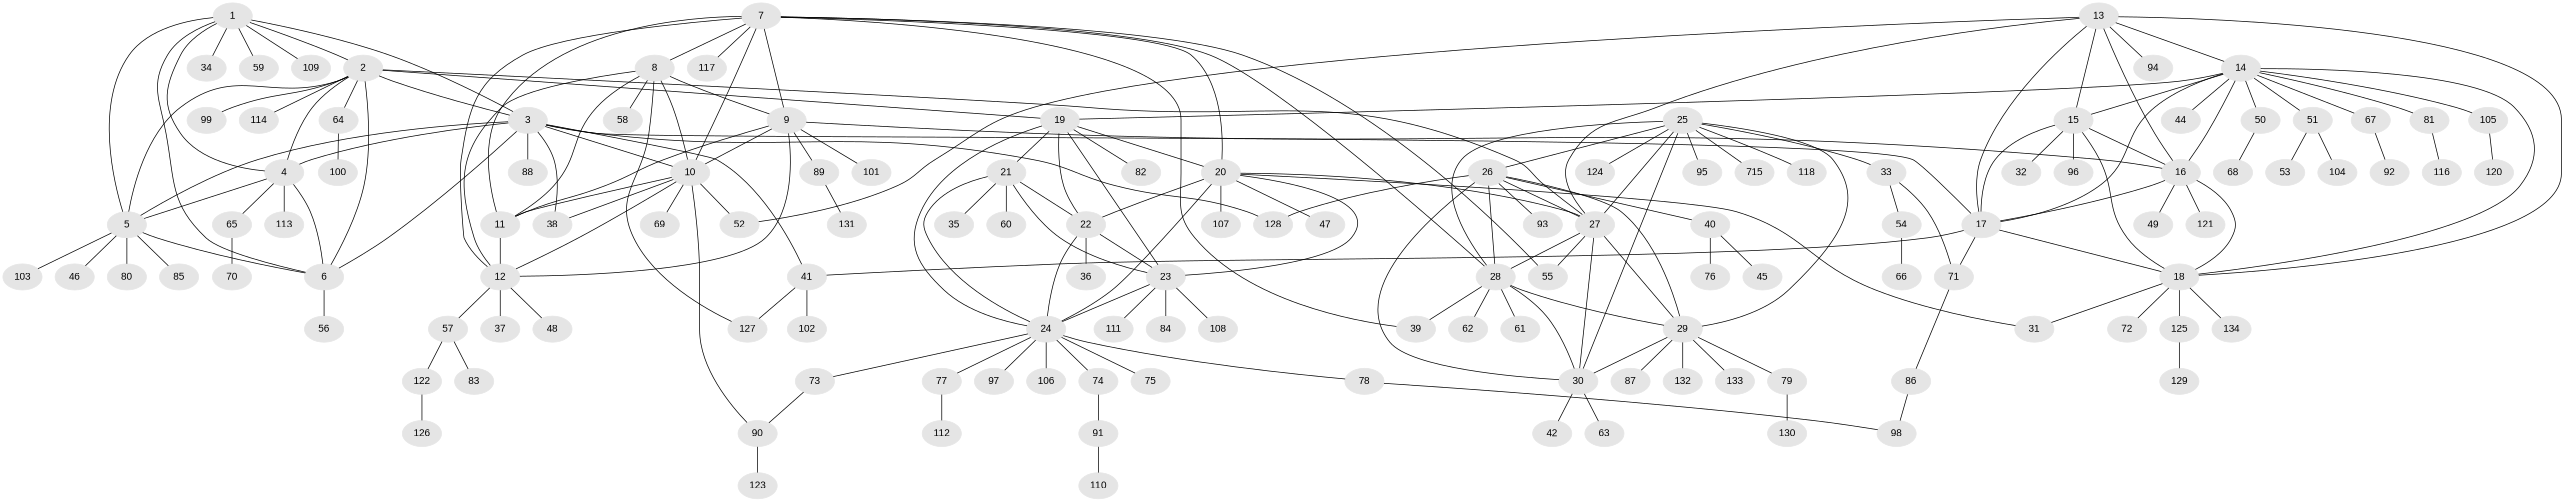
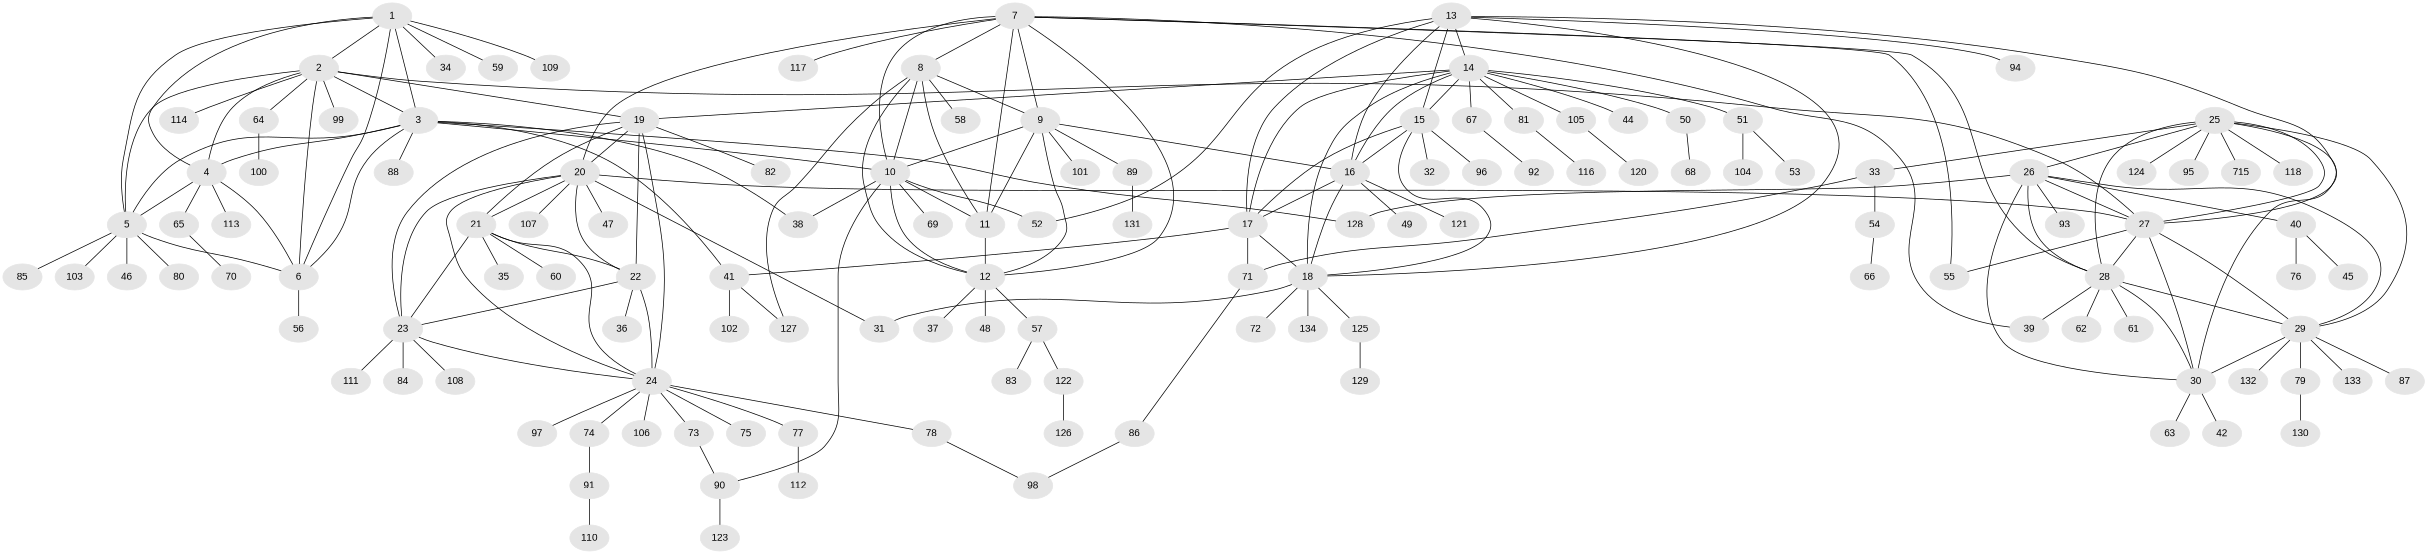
edge "3" -- "17": removed
edge "20" -- "21": added
